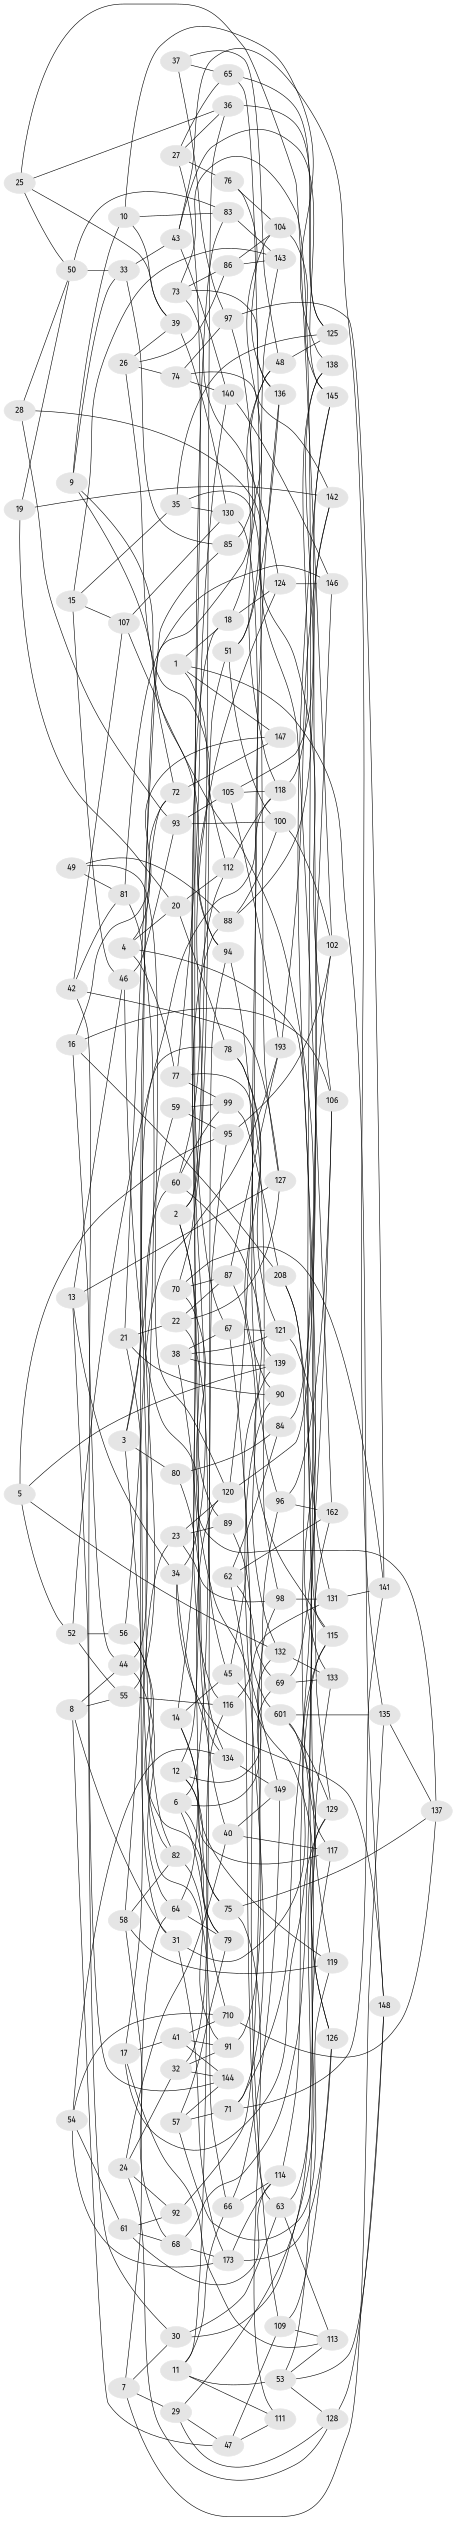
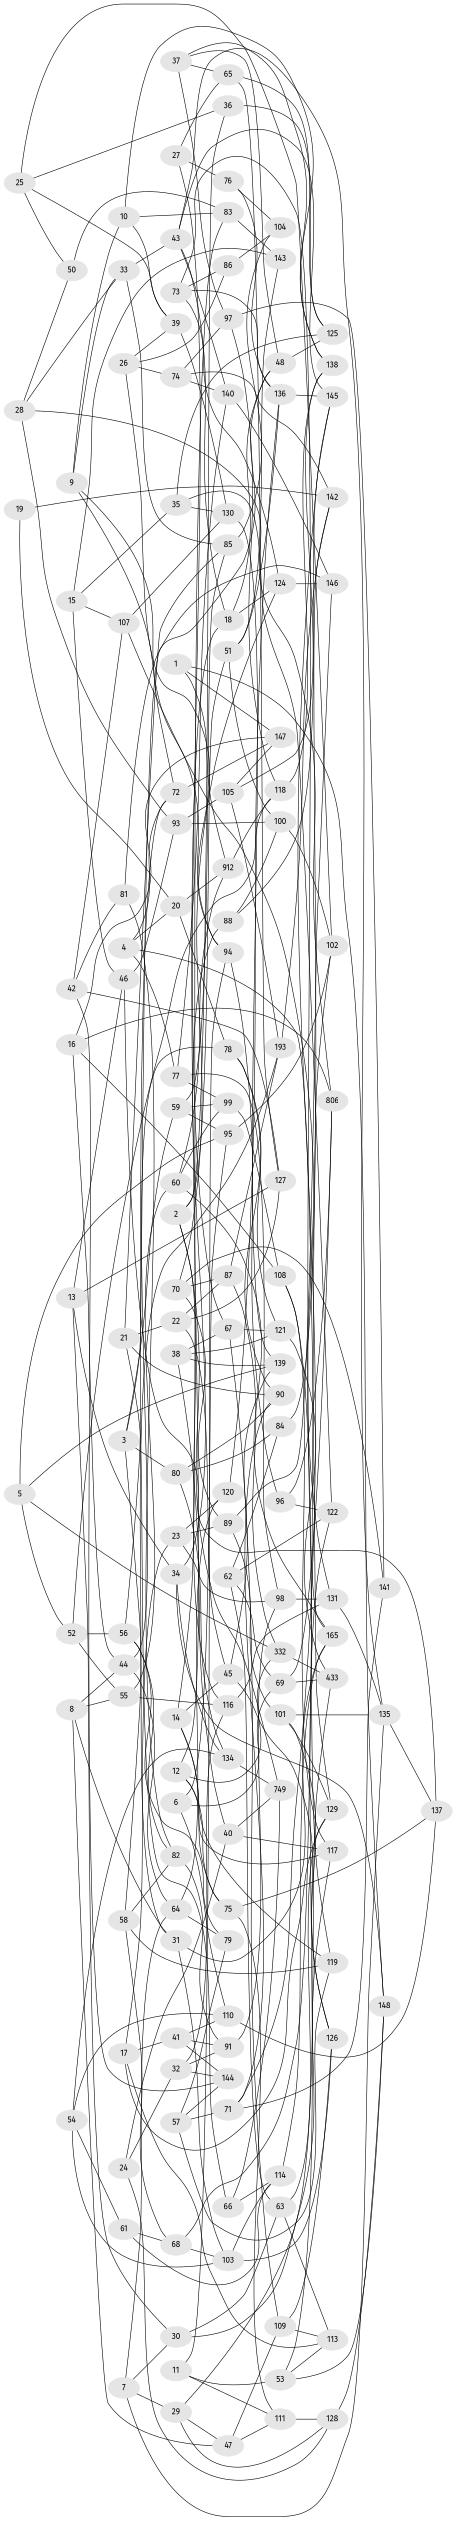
edge "36" -- "27": removed
edge "37" -- "138": added
edge "143" -- "86": removed
edge "50" -- "33": now "28" -- "33"
edge "104" -- "145": now "136" -- "145"
edge "50" -- "19": removed
edge "18" -- "1": now "18" -- "43"
edge "118" -- "105": now "147" -- "105"
edge "85" -- "59": added
node "49": removed
node "112": label "112" -> "912"
edge "146" -- "120": now "146" -- "89"
node "106": label "106" -> "806"
node "208": label "208" -> "108"
edge "90" -- "80": added
node "162": label "162" -> "122"
edge "141" -- "131": now "135" -- "131"
node "115": label "115" -> "165"
node "132": label "132" -> "332"
node "133": label "133" -> "433"
node "601": label "601" -> "101"
node "149": label "149" -> "749"
edge "6" -- "79": removed
node "710": label "710" -> "110"
node "92": removed
node "173": label "173" -> "103"
edge "66" -- "11": removed
edge "53" -- "128": now "111" -- "128"
